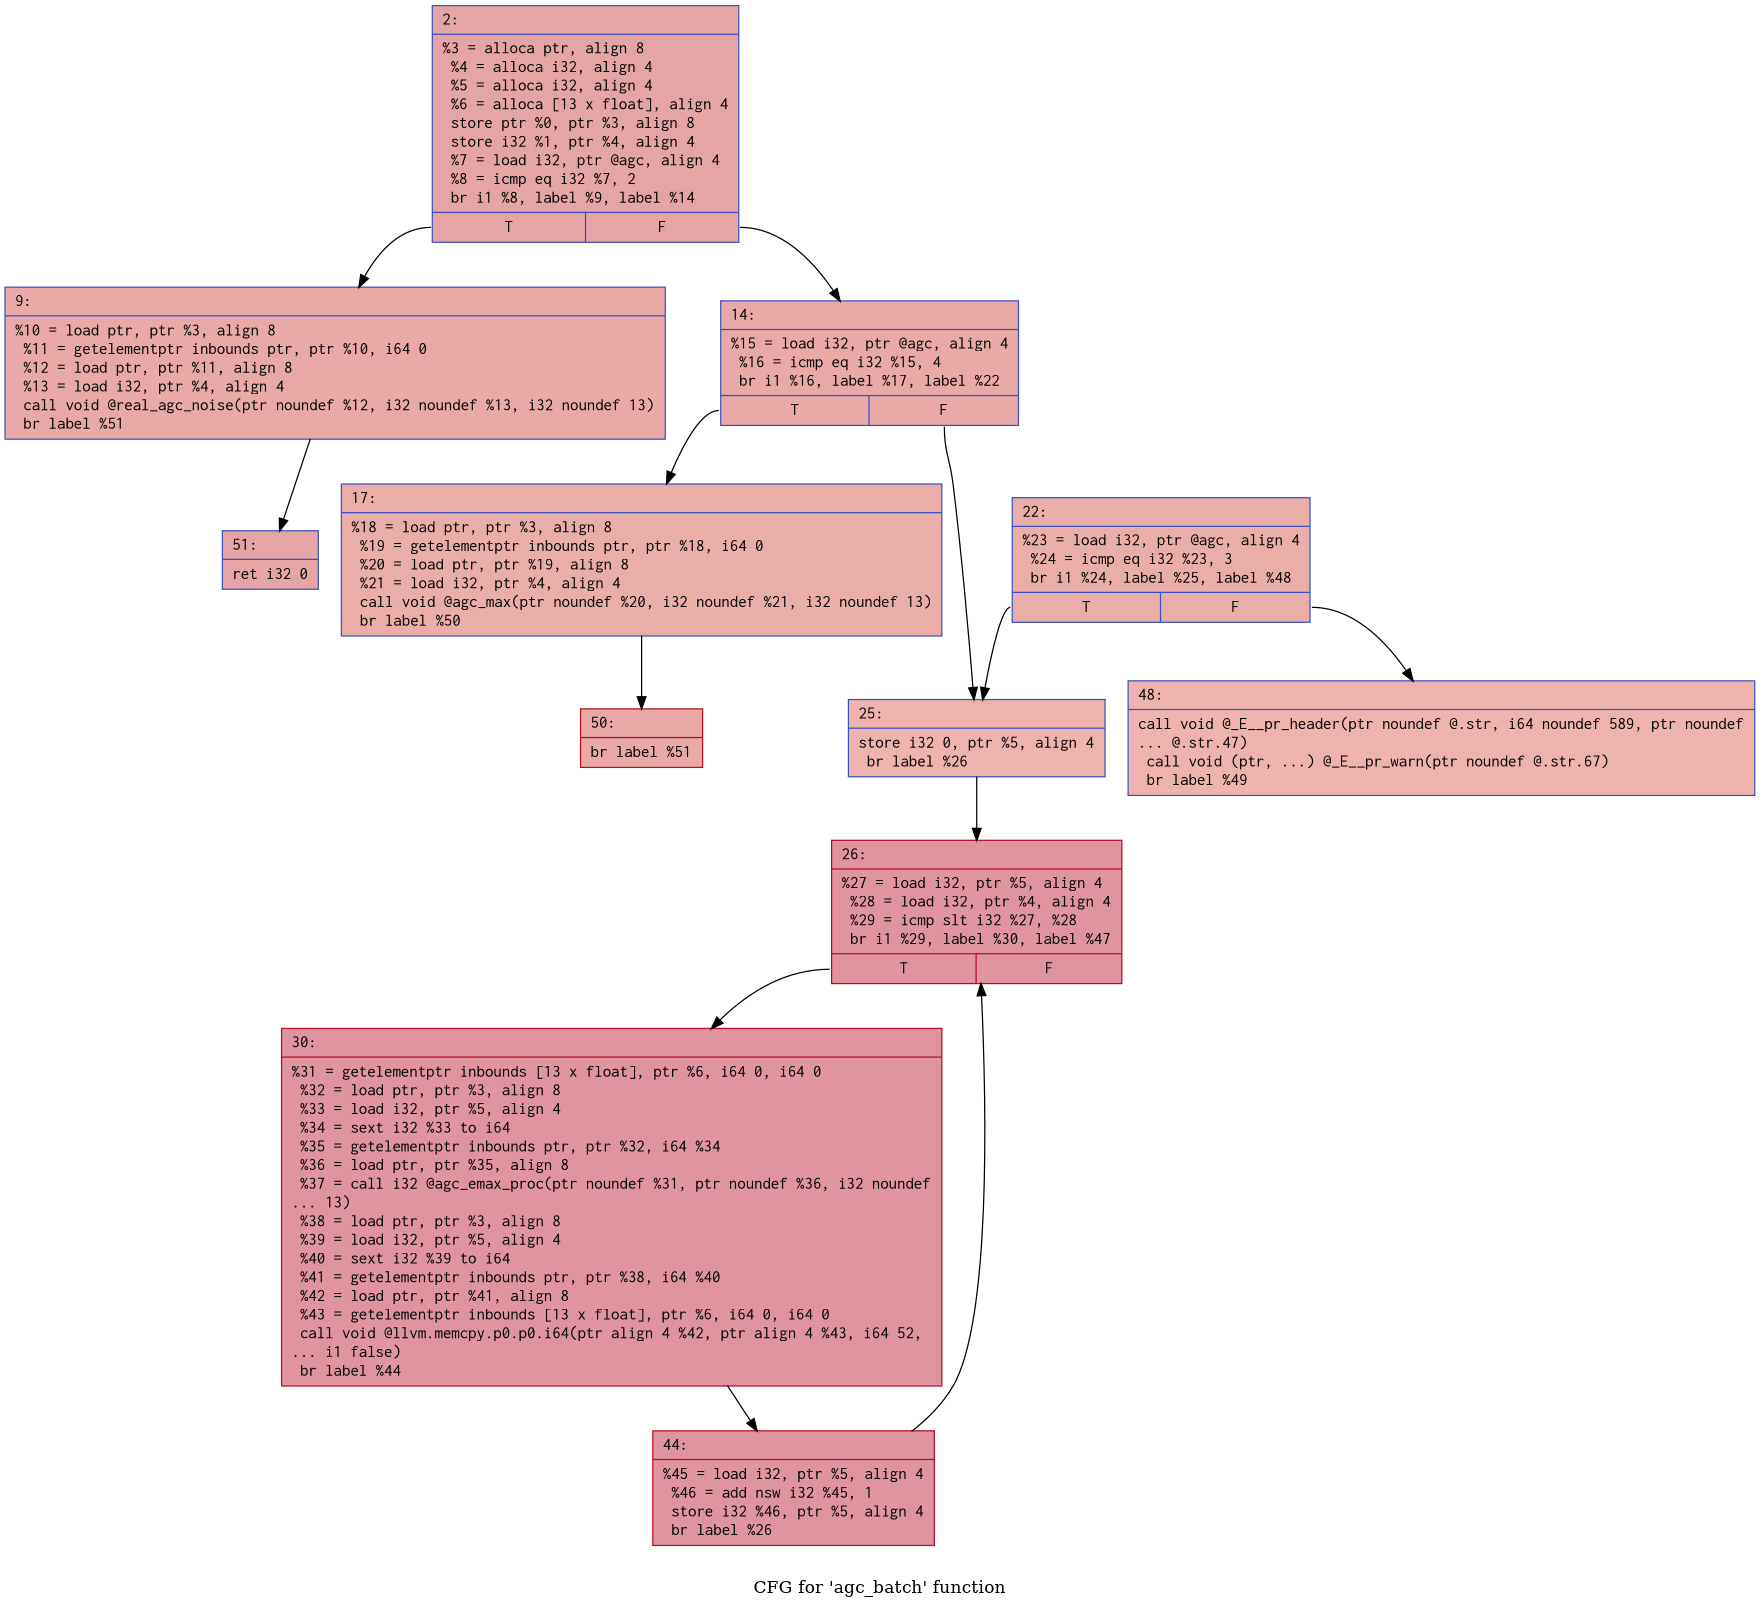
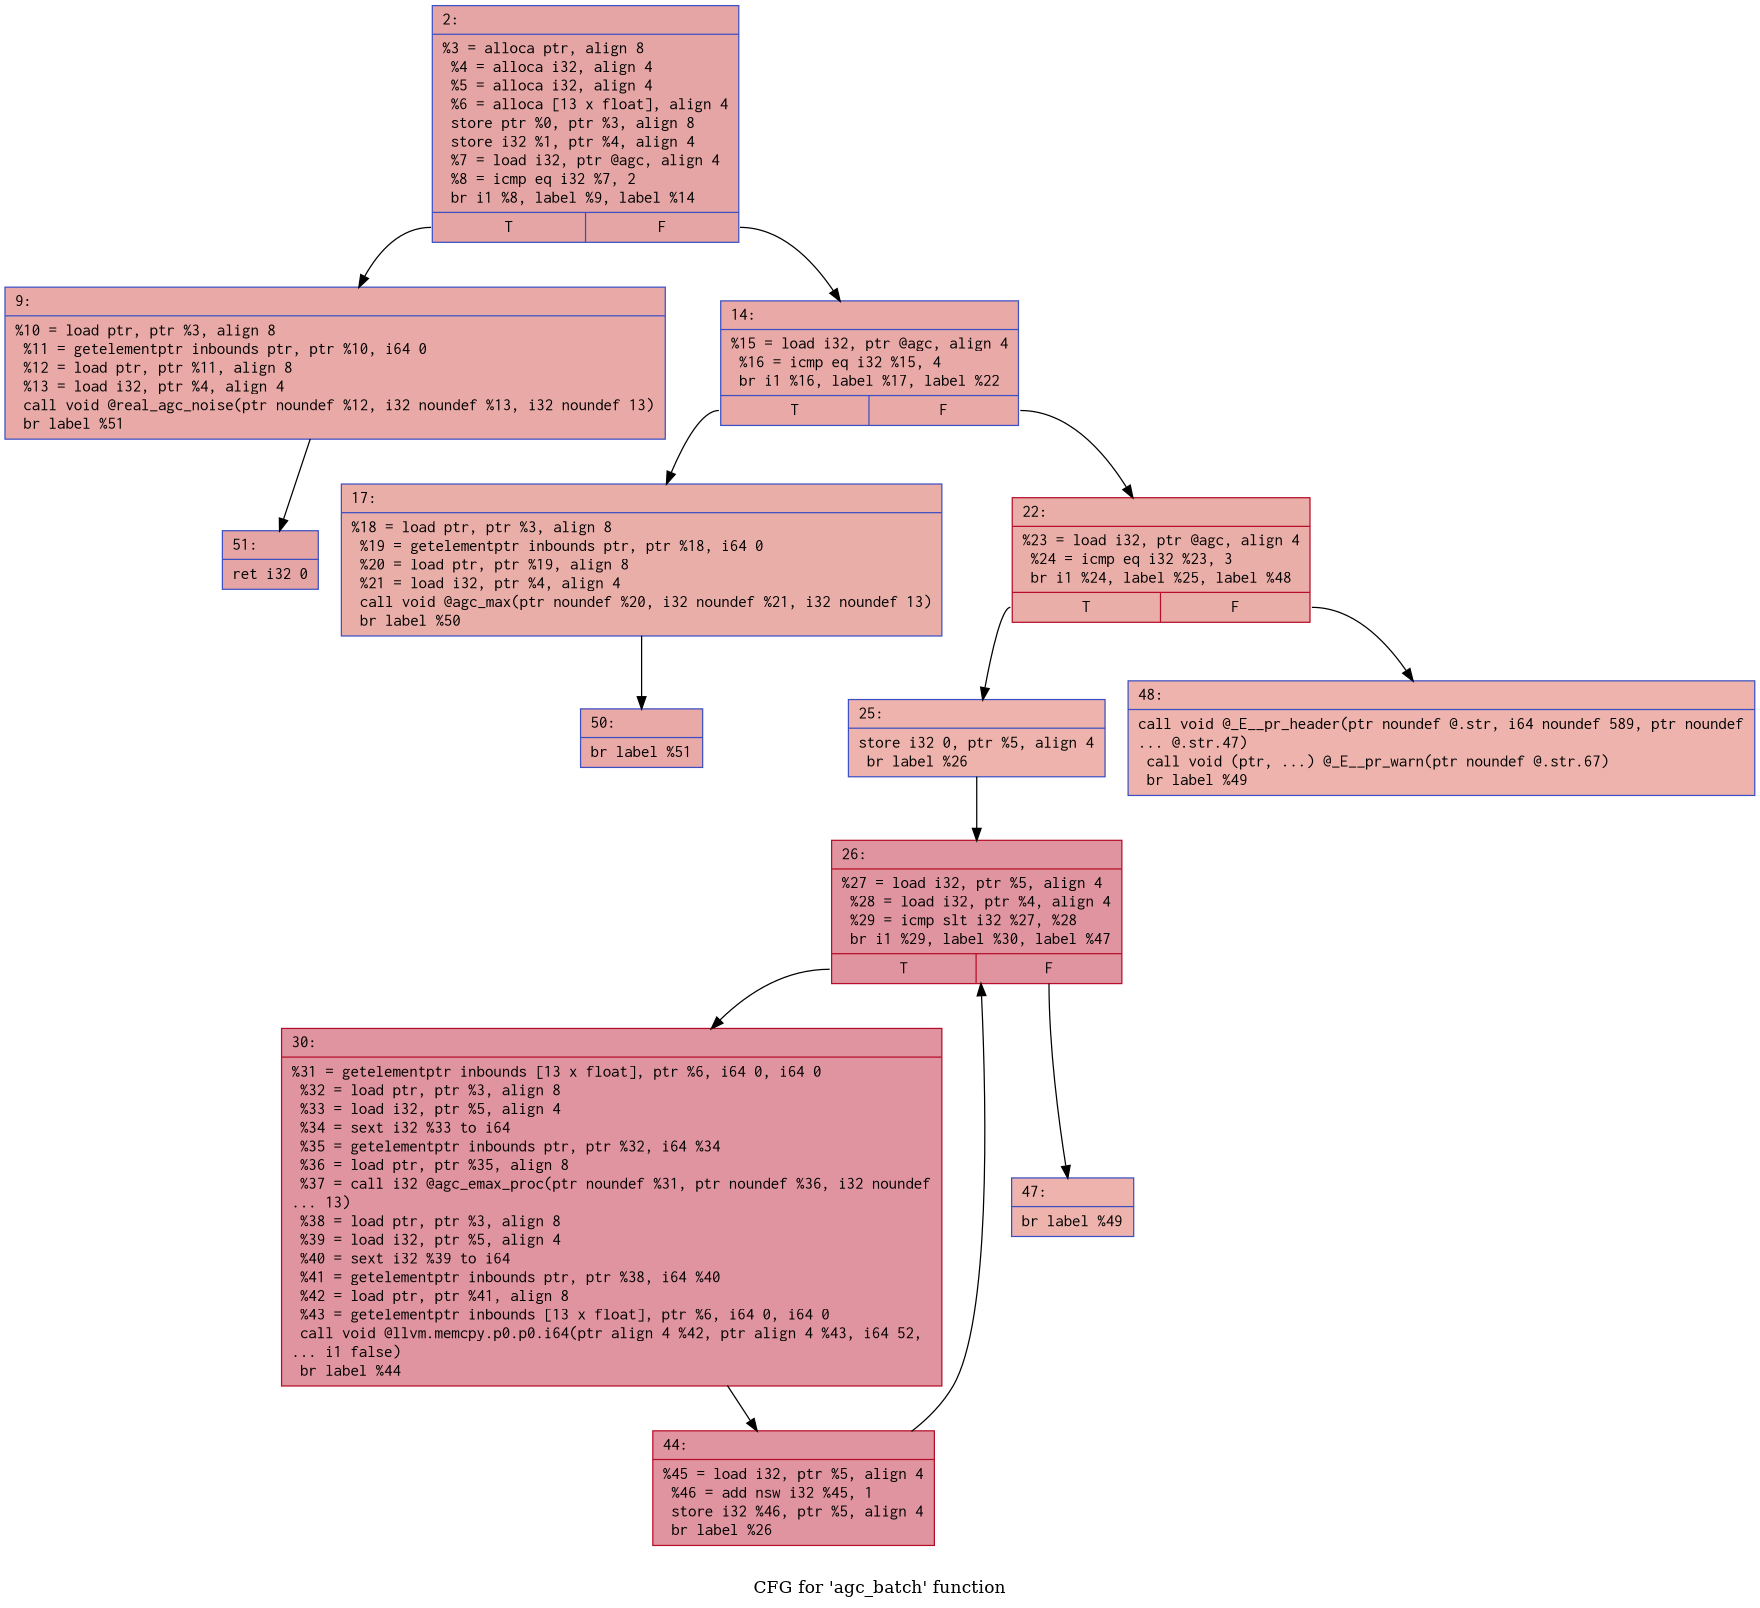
edge "14:" -> "25:": now "14:" -> "22:"
node "22:": color #3d50c3ff -> #b70d28ff
node "50:": color #b70d28ff -> #3d50c3ff
node "47:": added
